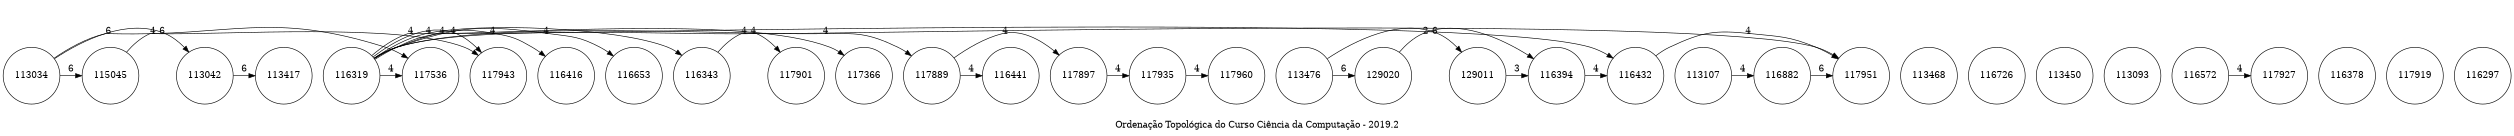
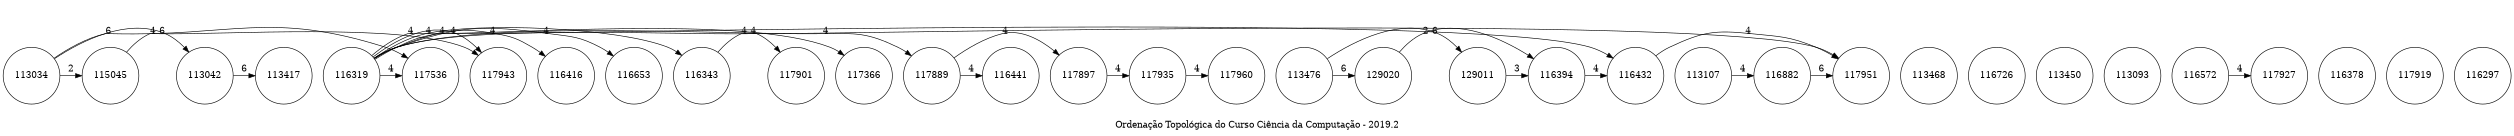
edge "113034" -> "115045": label "6" -> "2"
